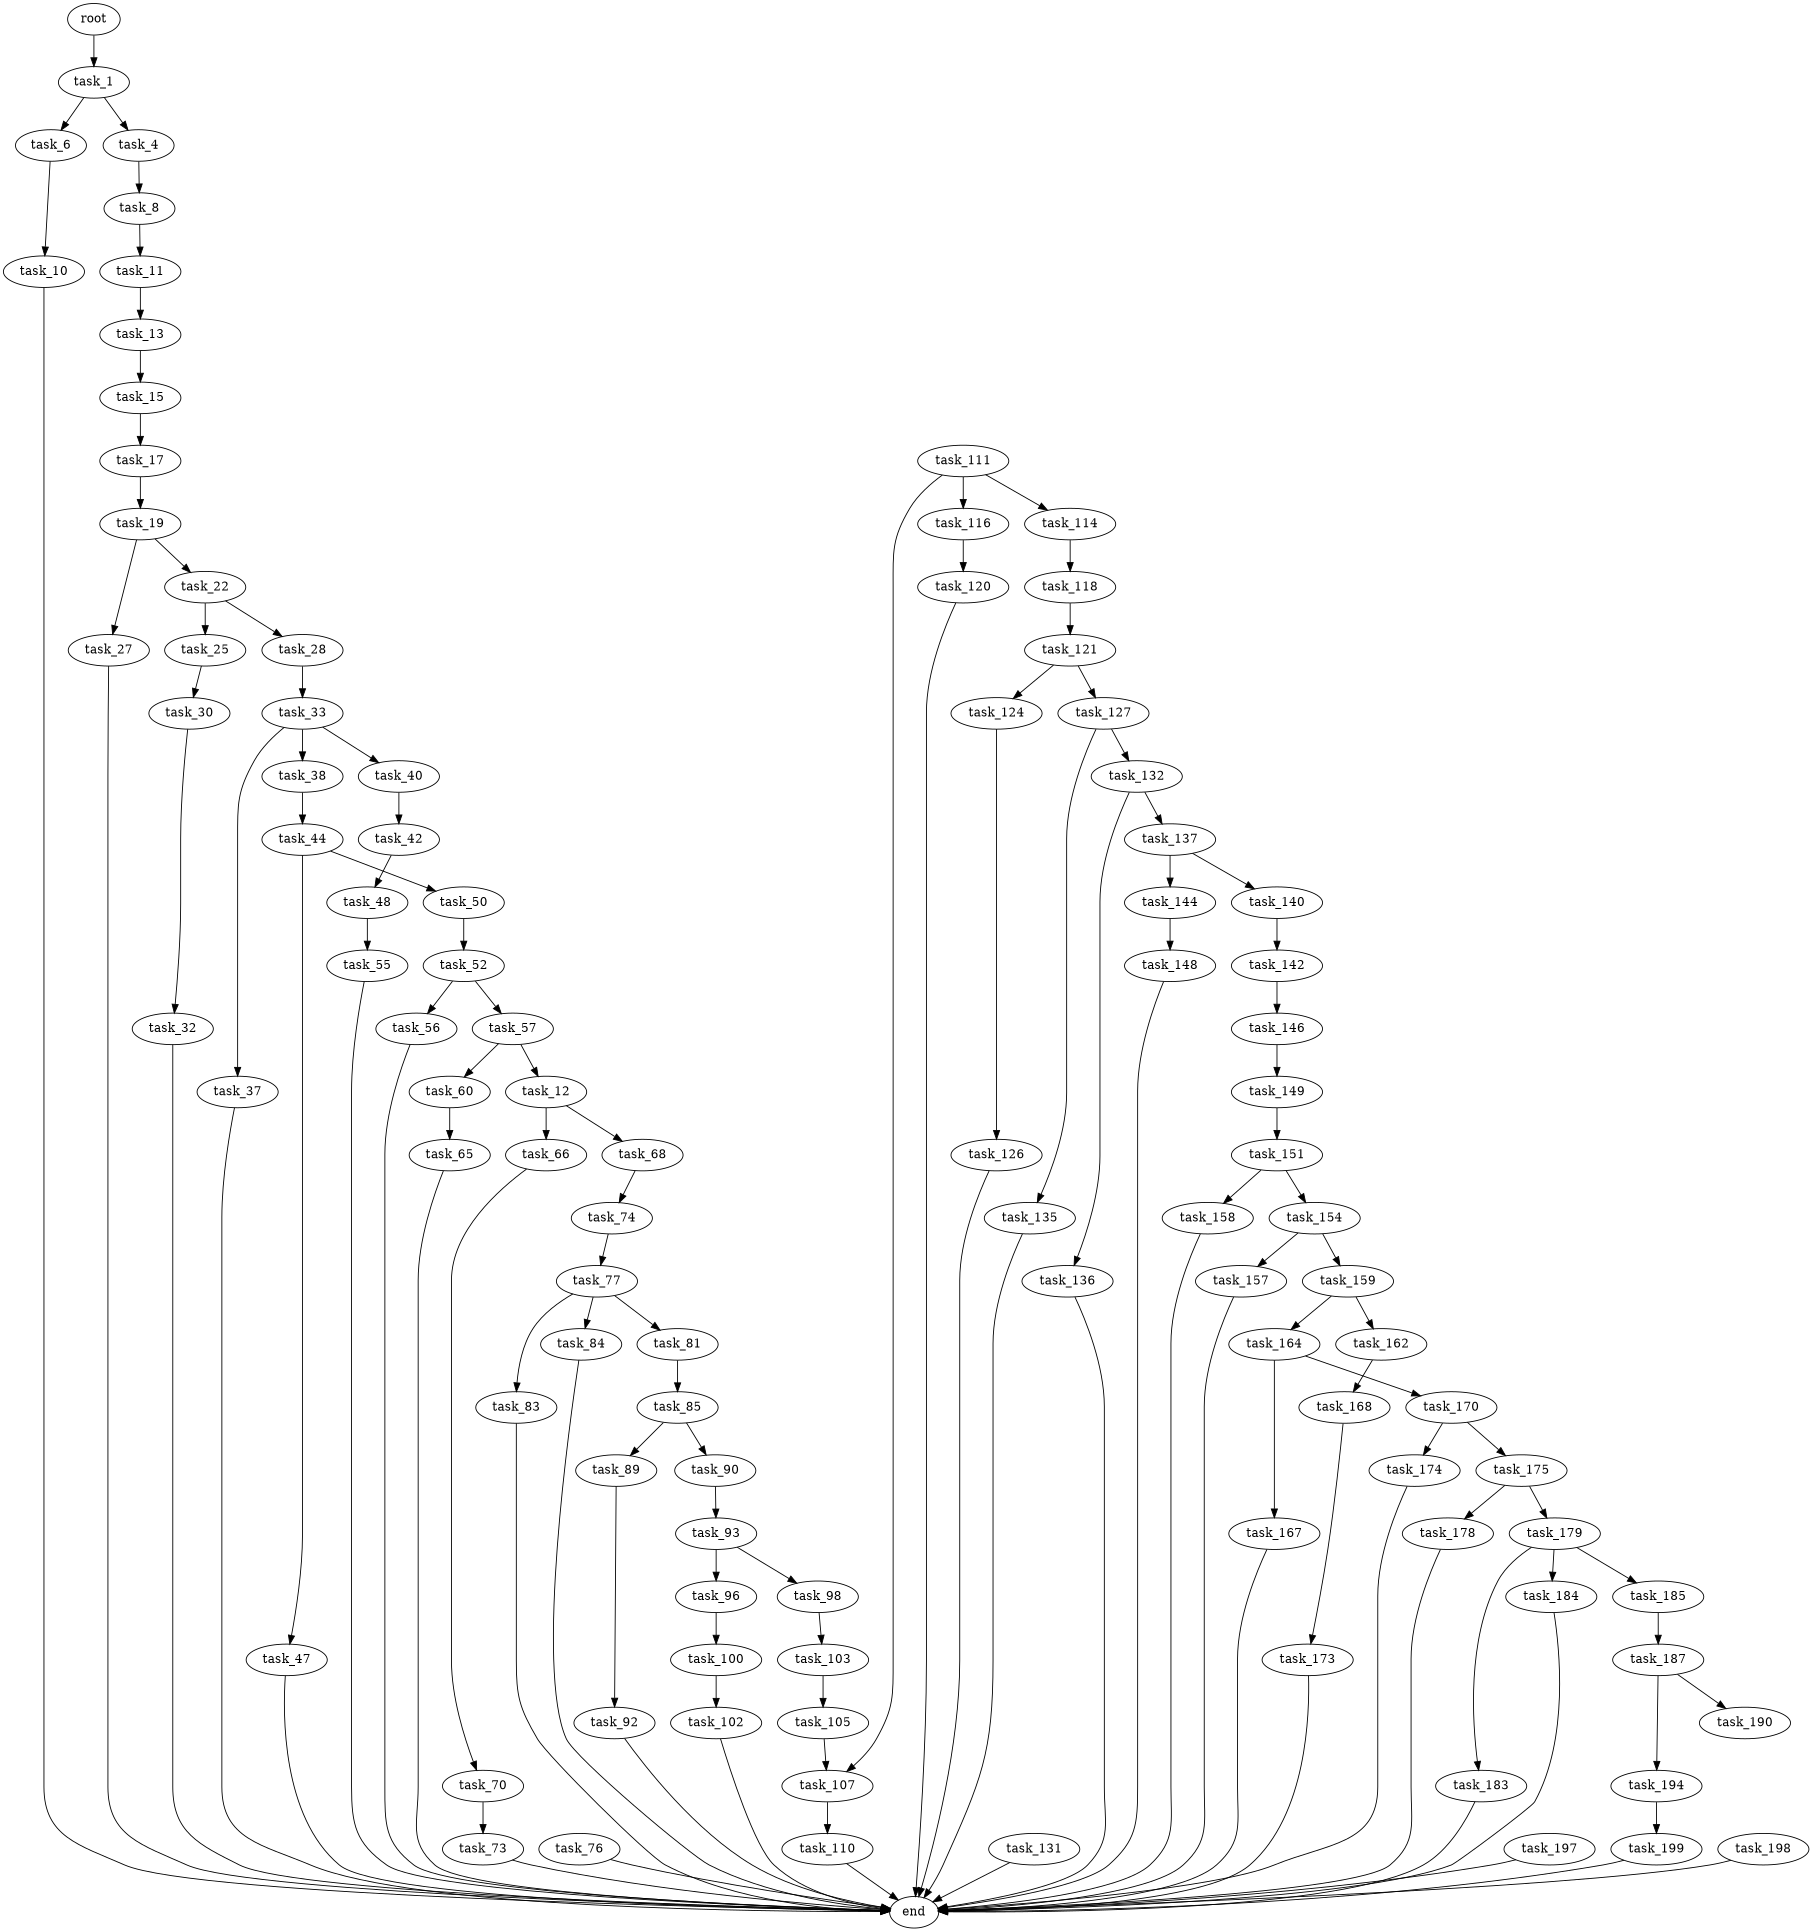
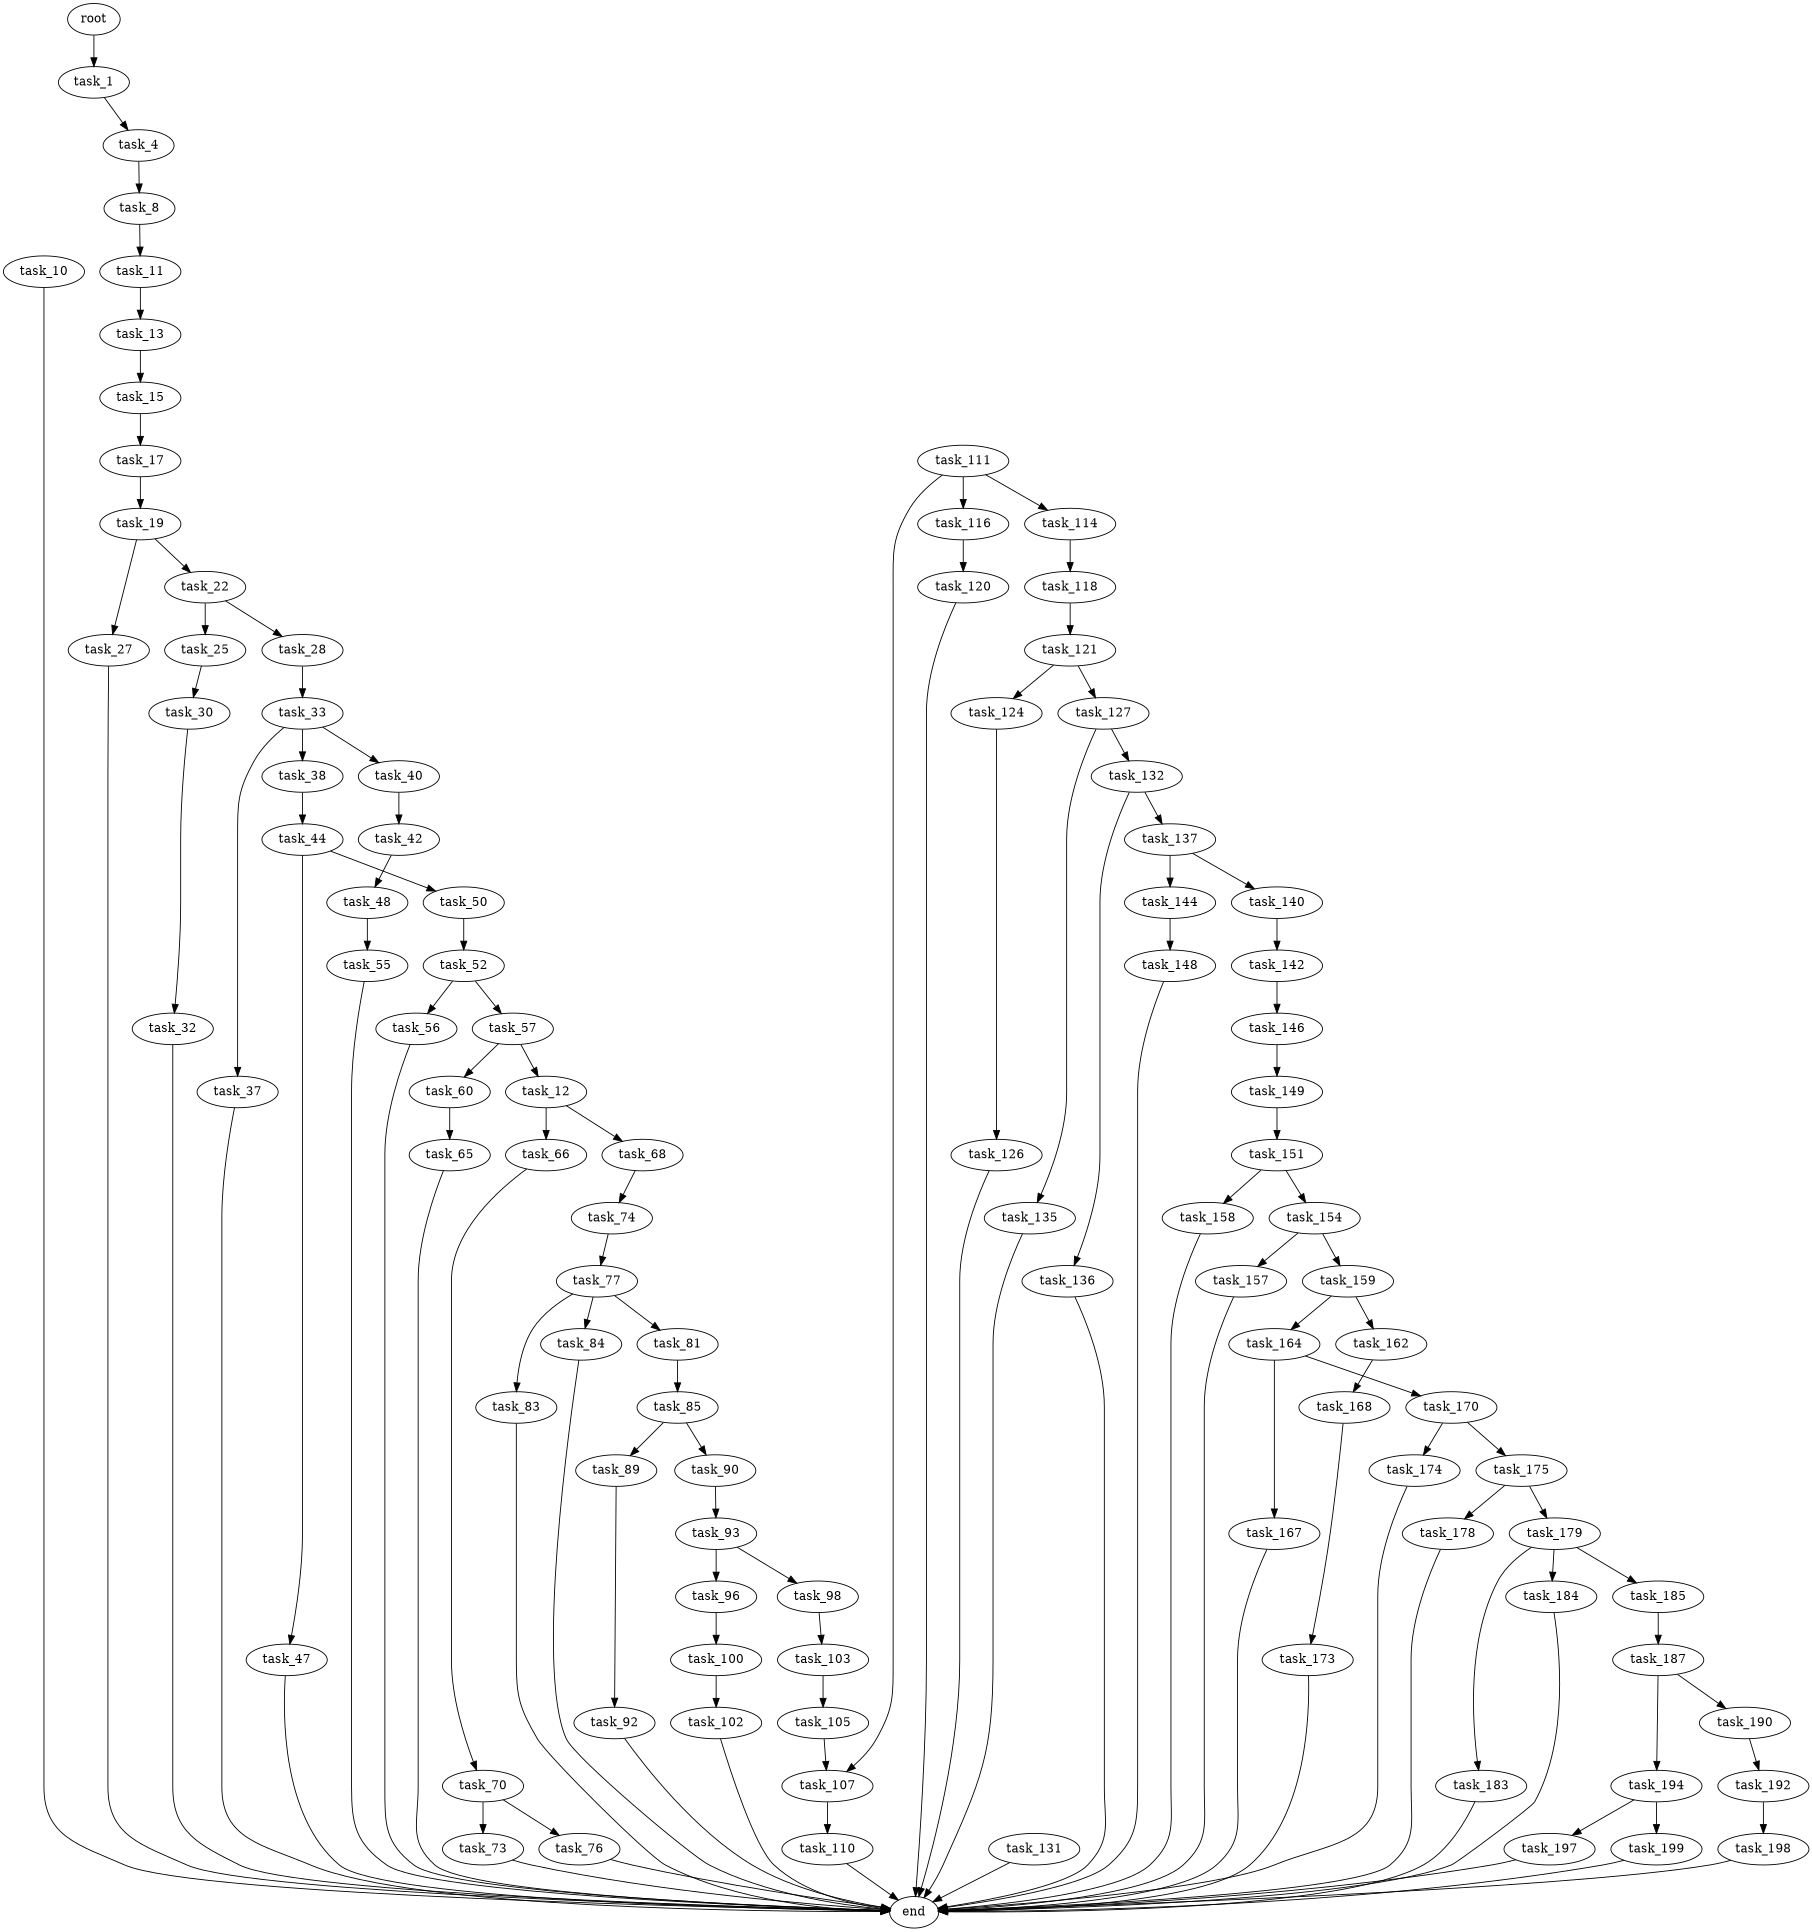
node "task_6": removed
node "task_192": added
edge "task_70" -> "task_76": added
edge "task_194" -> "task_197": added
